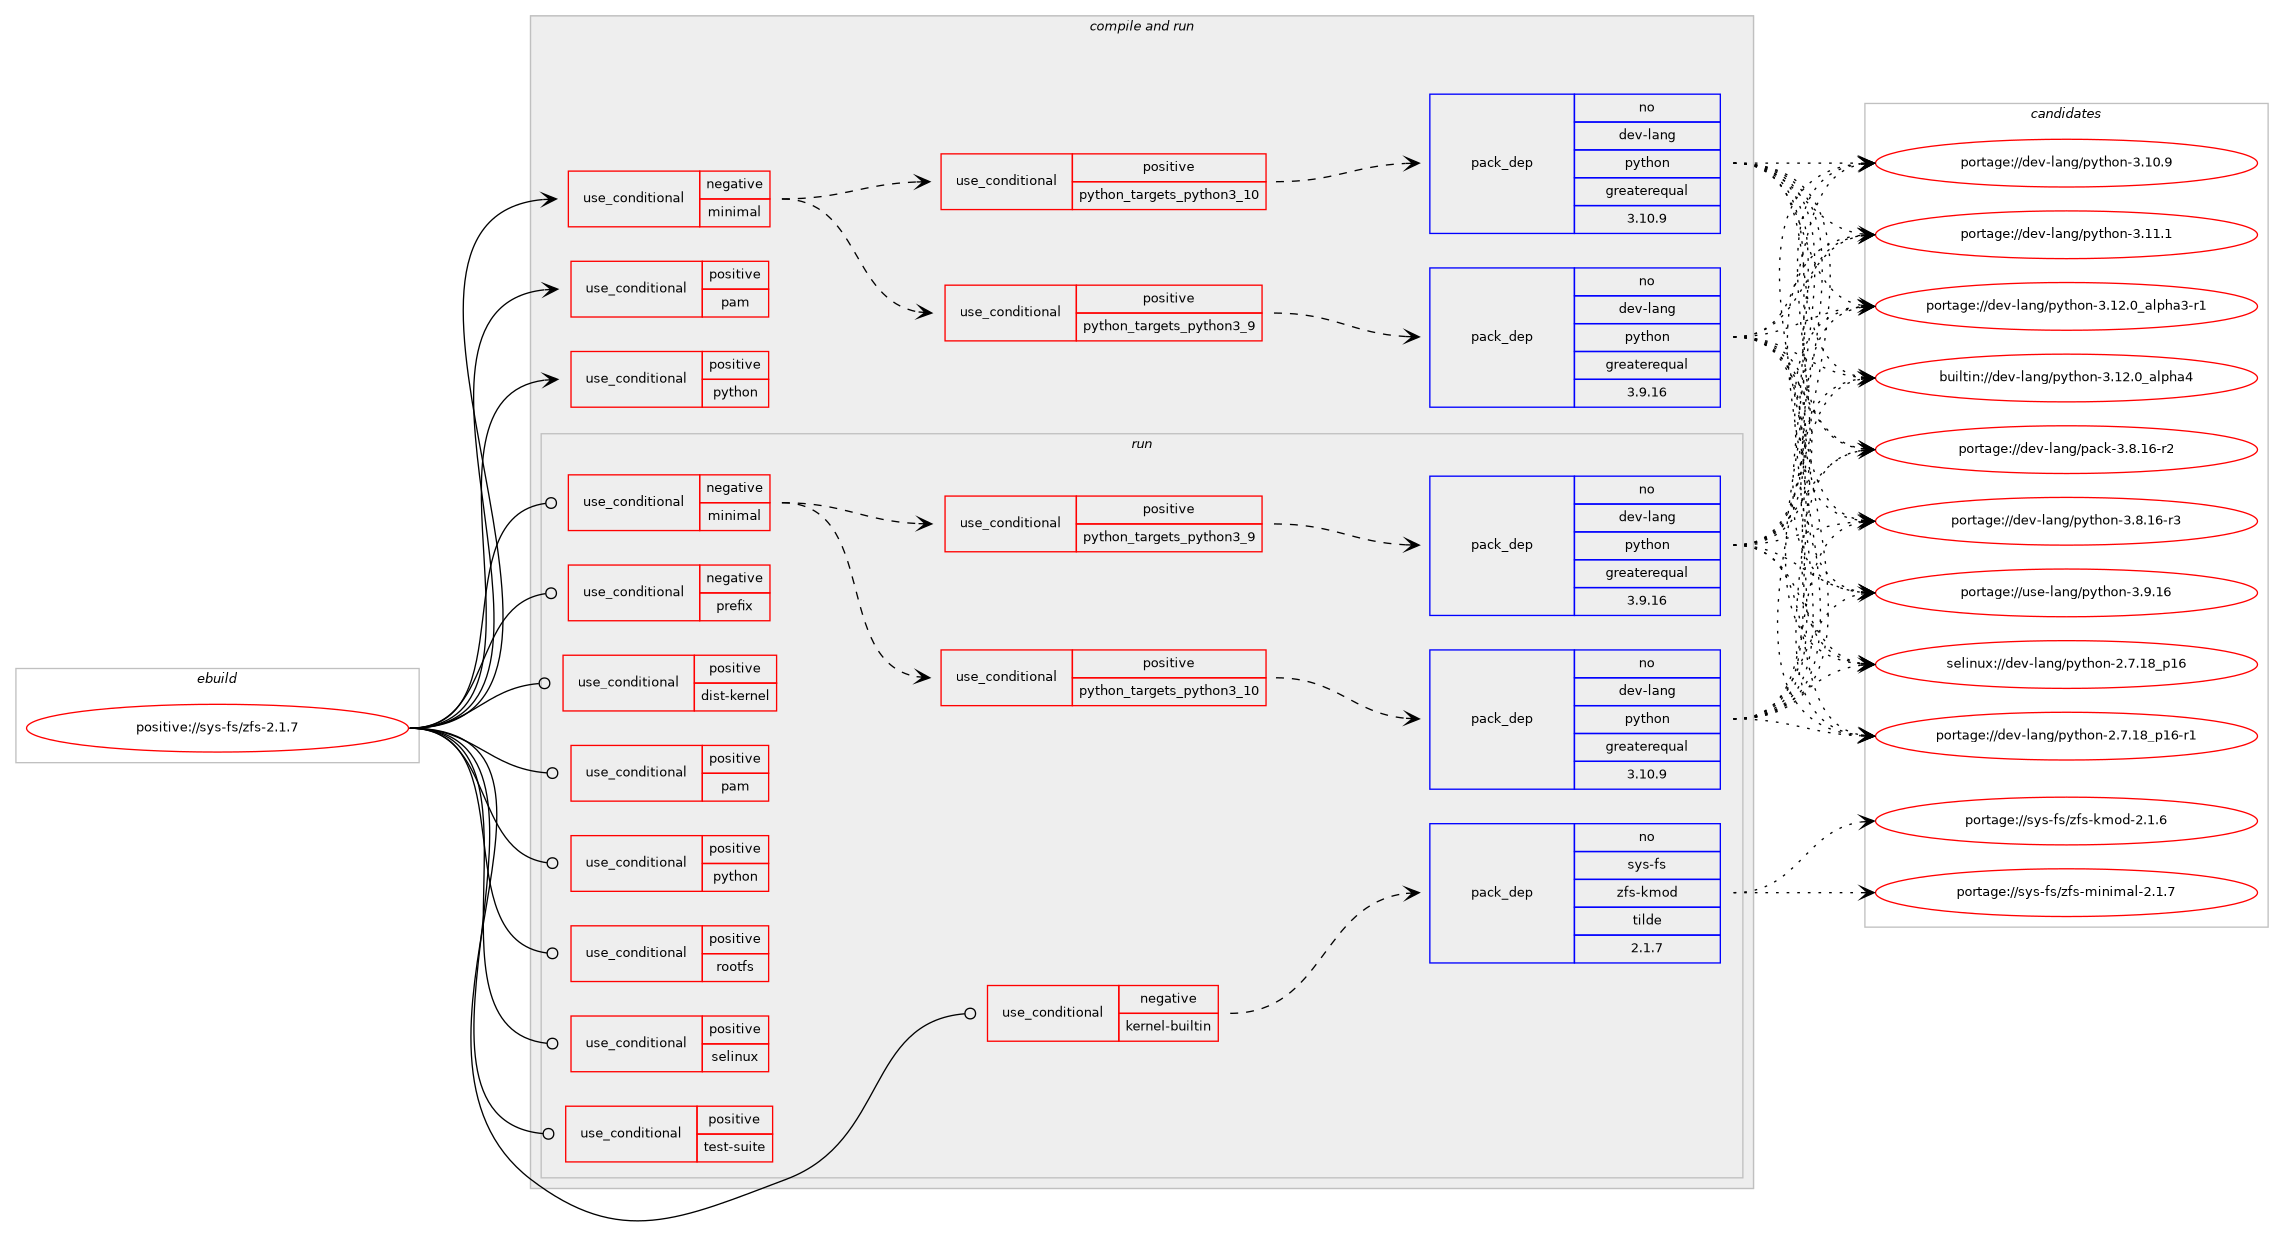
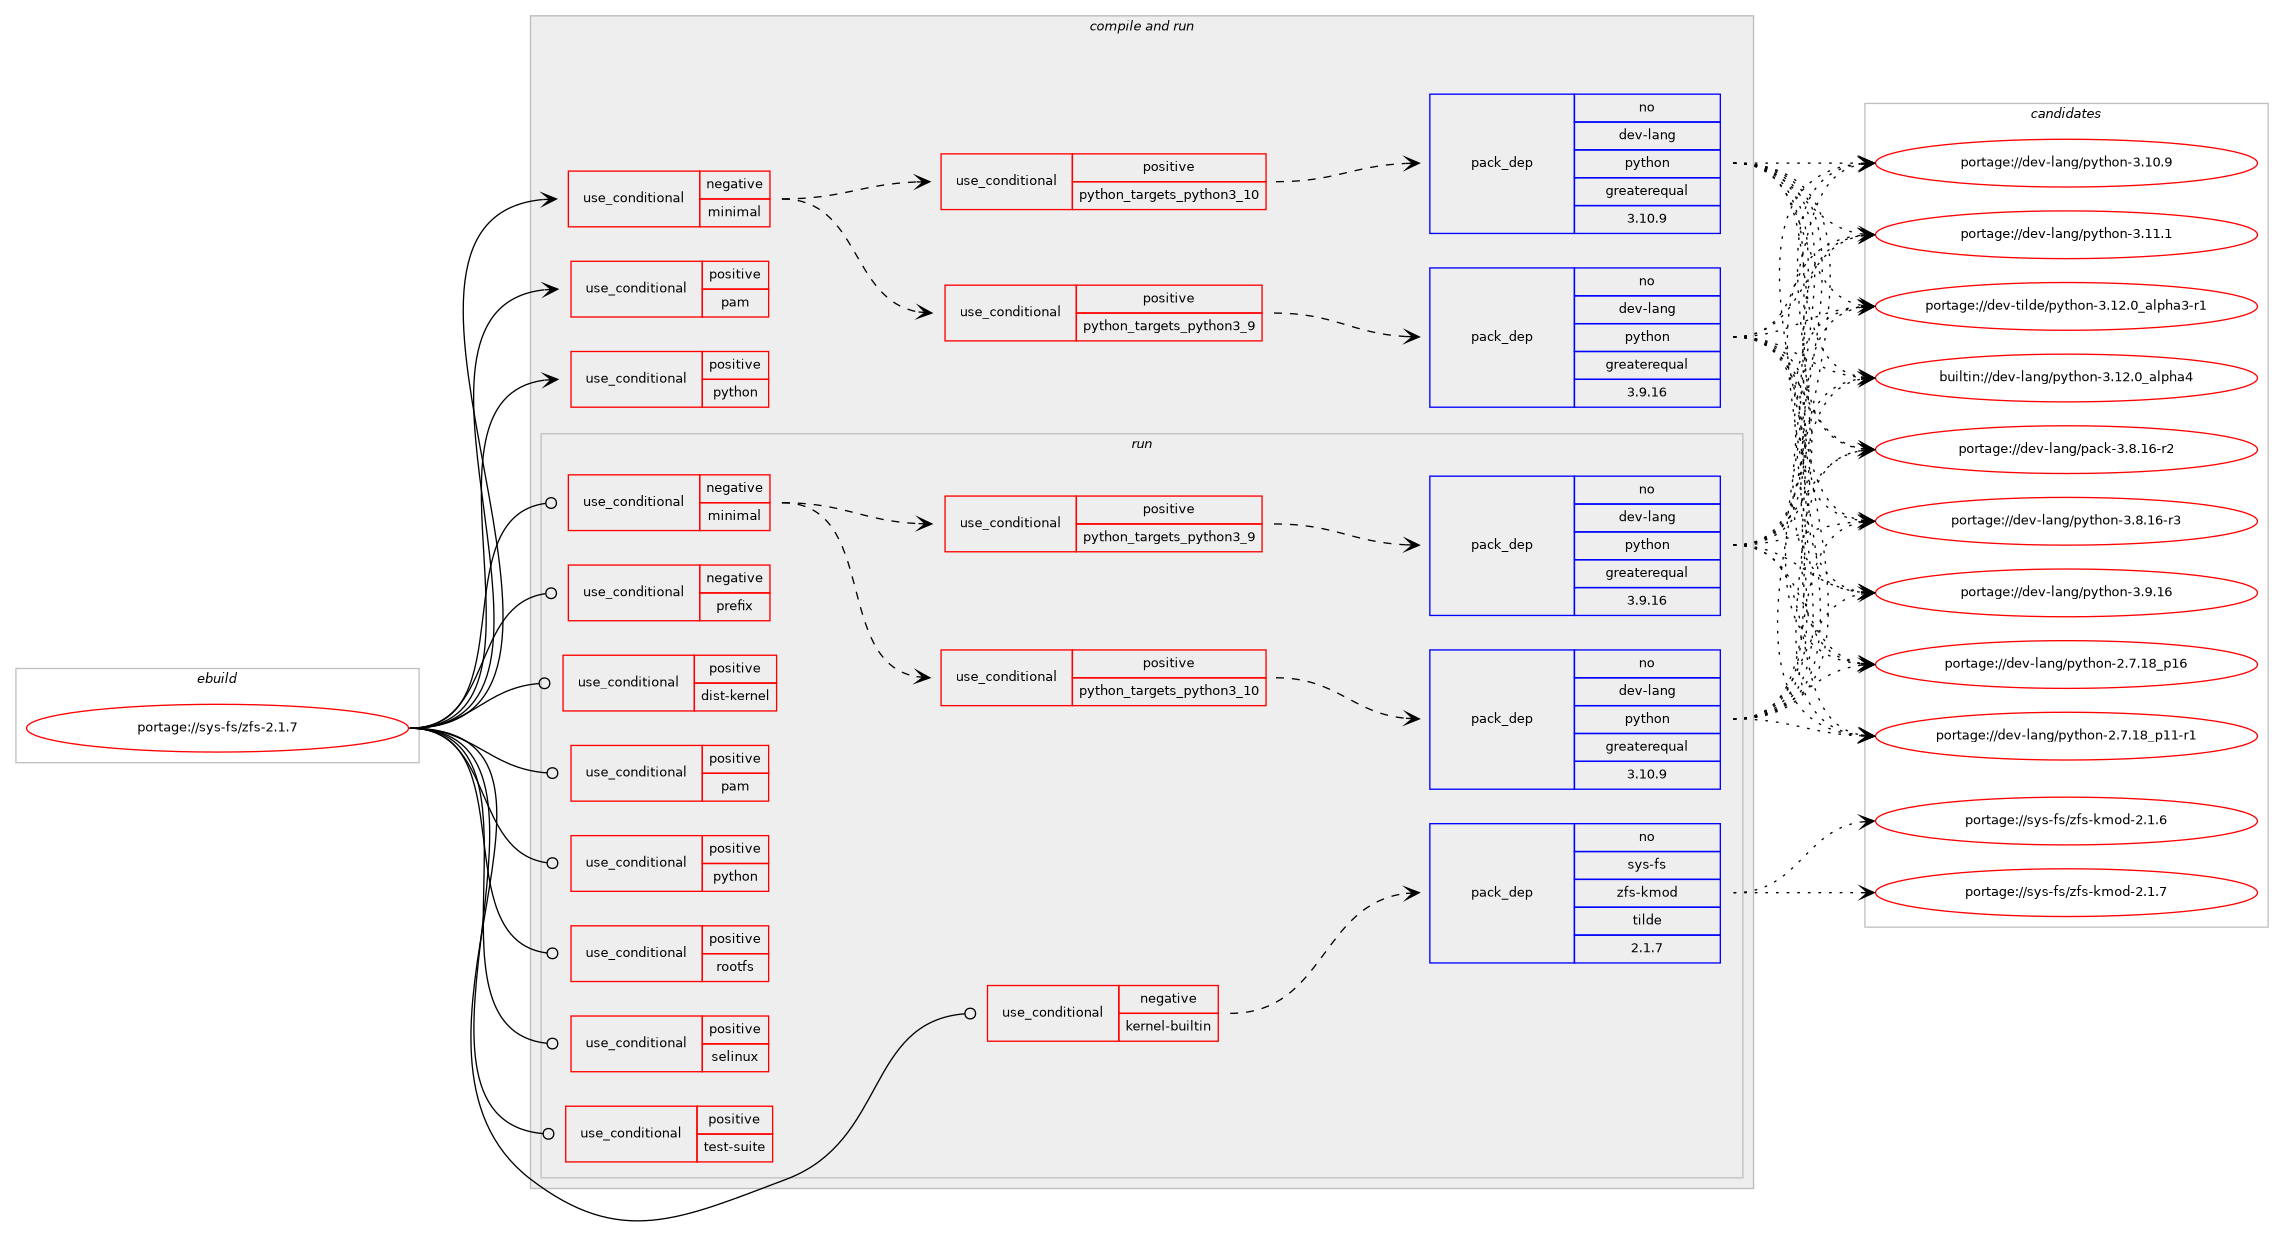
node "portage://dev-lang/python-3.12.0_alpha3-r1": label "portage://dev-lang/python-3.12.0_alpha3-r1" -> "portage://dev-tilde/python-3.12.0_alpha3-r1"
node "portage://use-lang/python-3.9.16": label "portage://use-lang/python-3.9.16" -> "portage://dev-lang/python-3.9.16"
node "selinux://dev-lang/python-2.7.18_p16": label "selinux://dev-lang/python-2.7.18_p16" -> "portage://dev-lang/python-2.7.18_p16"
node "positive://sys-fs/zfs-2.1.7": label "positive://sys-fs/zfs-2.1.7" -> "portage://sys-fs/zfs-2.1.7"
node "portage://dev-lang/python-2.7.18_p16-r1": label "portage://dev-lang/python-2.7.18_p16-r1" -> "portage://dev-lang/python-2.7.18_p11-r1"
node "portage://sys-fs/zfs-minimal-2.1.7": label "portage://sys-fs/zfs-minimal-2.1.7" -> "portage://sys-fs/zfs-kmod-2.1.7"
